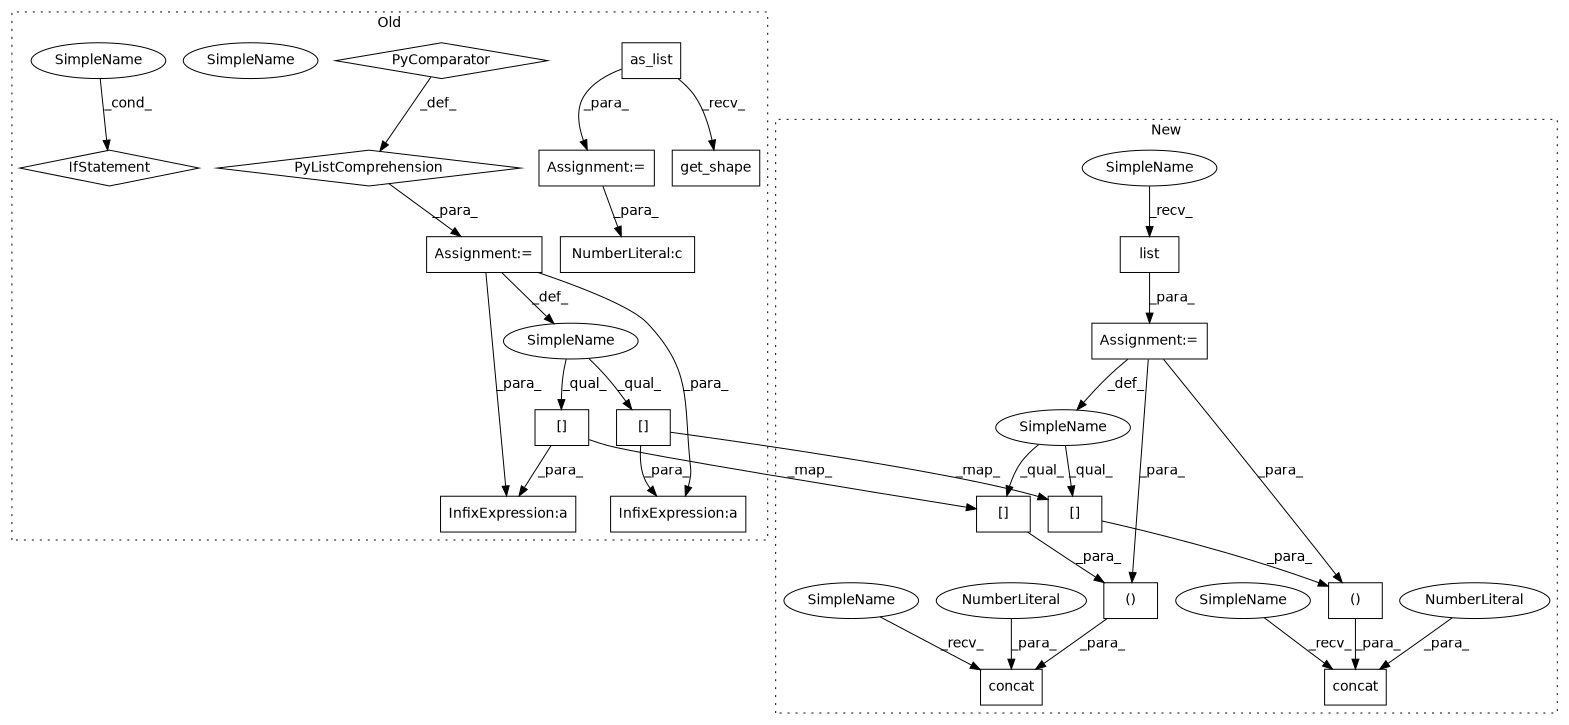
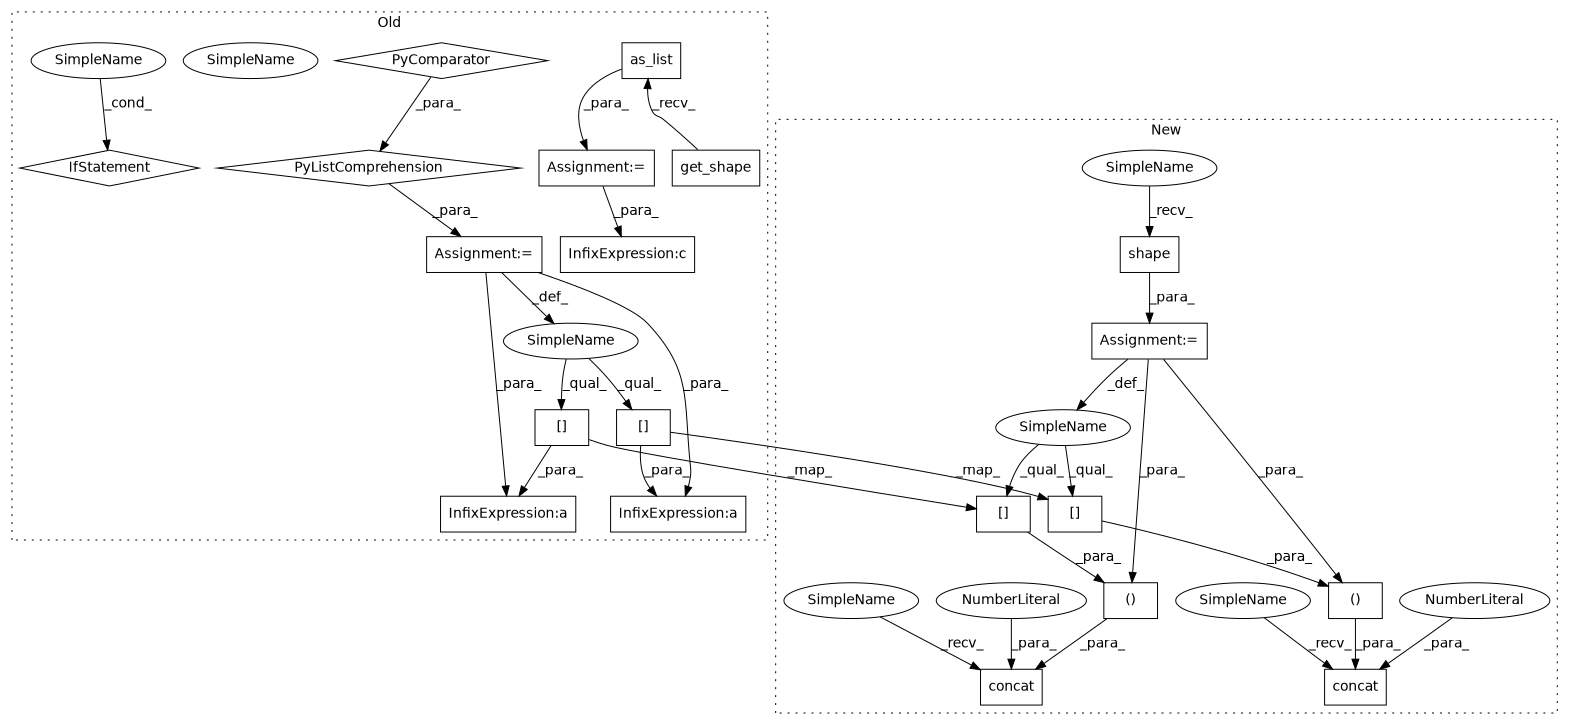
edge "PyComparator" -> "PyListComprehension": label "_def_" -> "_para_"
edge "as_list" -> "get_shape": reversed
node "NumberLiteral:c": label "NumberLiteral:c" -> "InfixExpression:c"
node "list": label "list" -> "shape"
